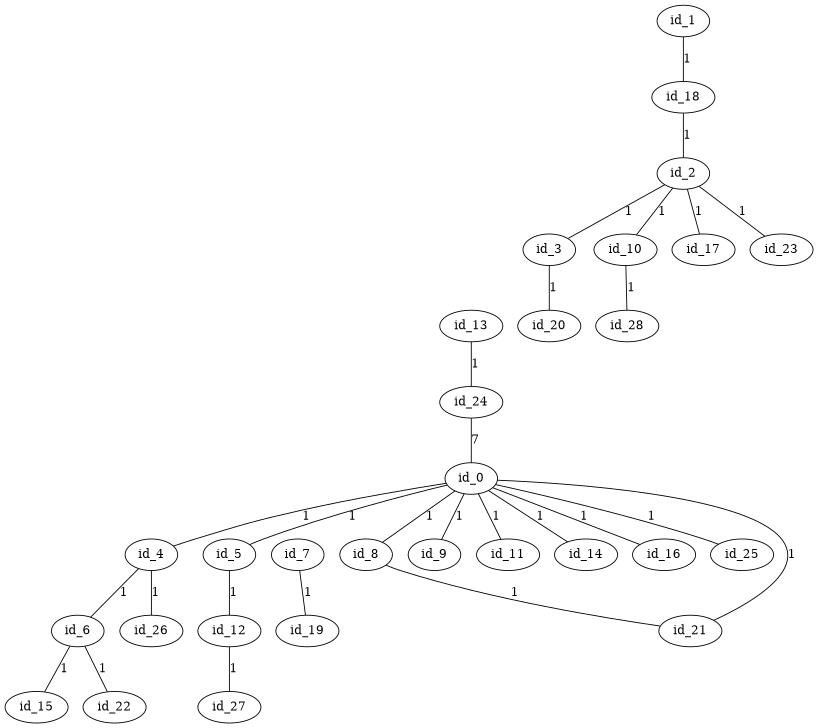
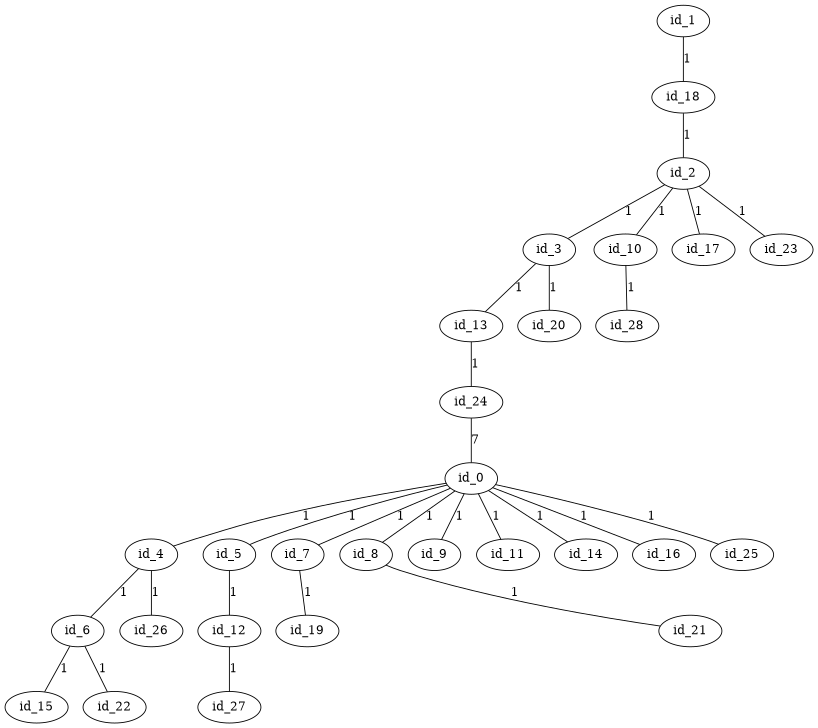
edge "id_3" -- "id_13": added, label "1"
edge "id_0" -- "id_21": now "id_0" -- "id_7"
